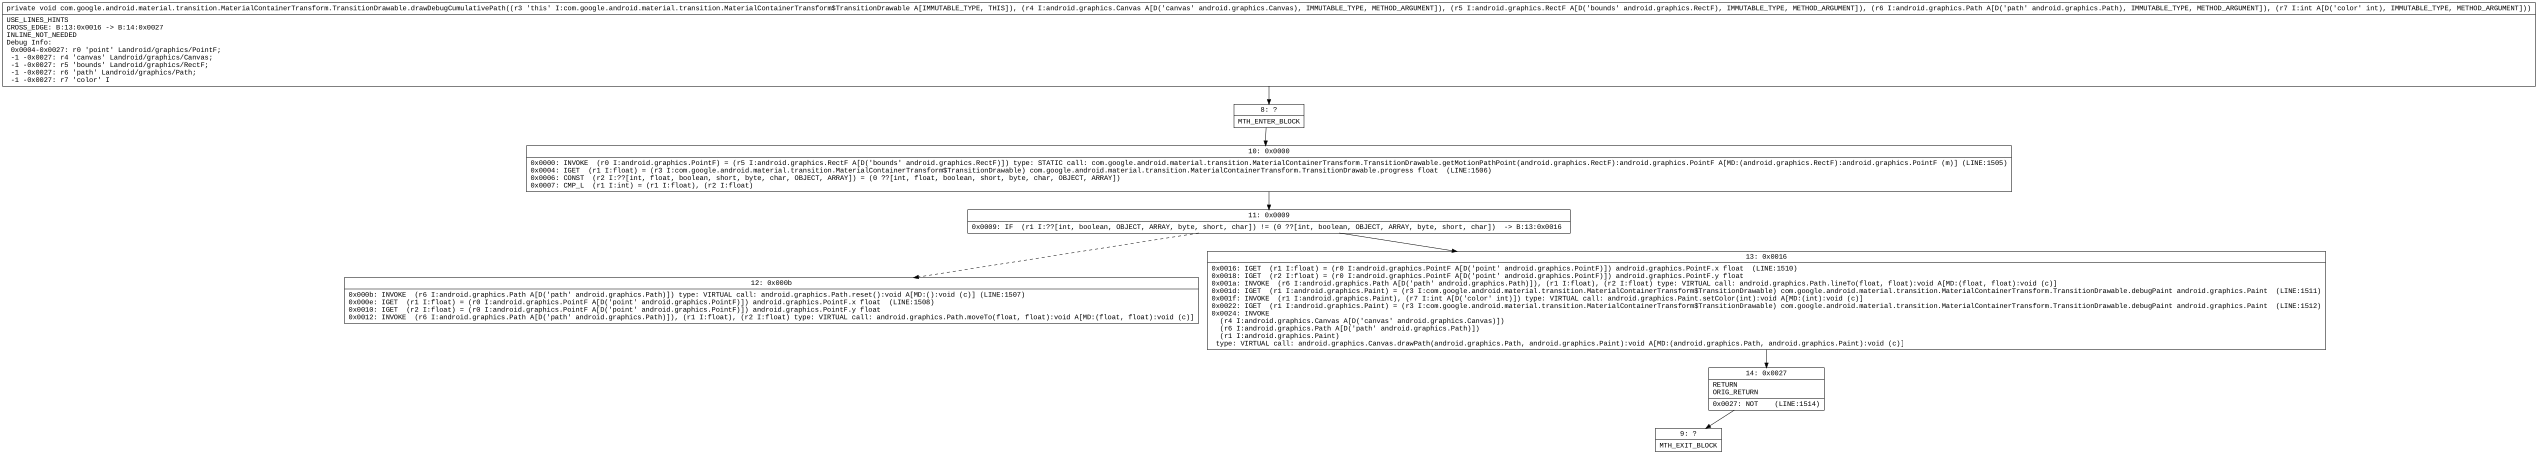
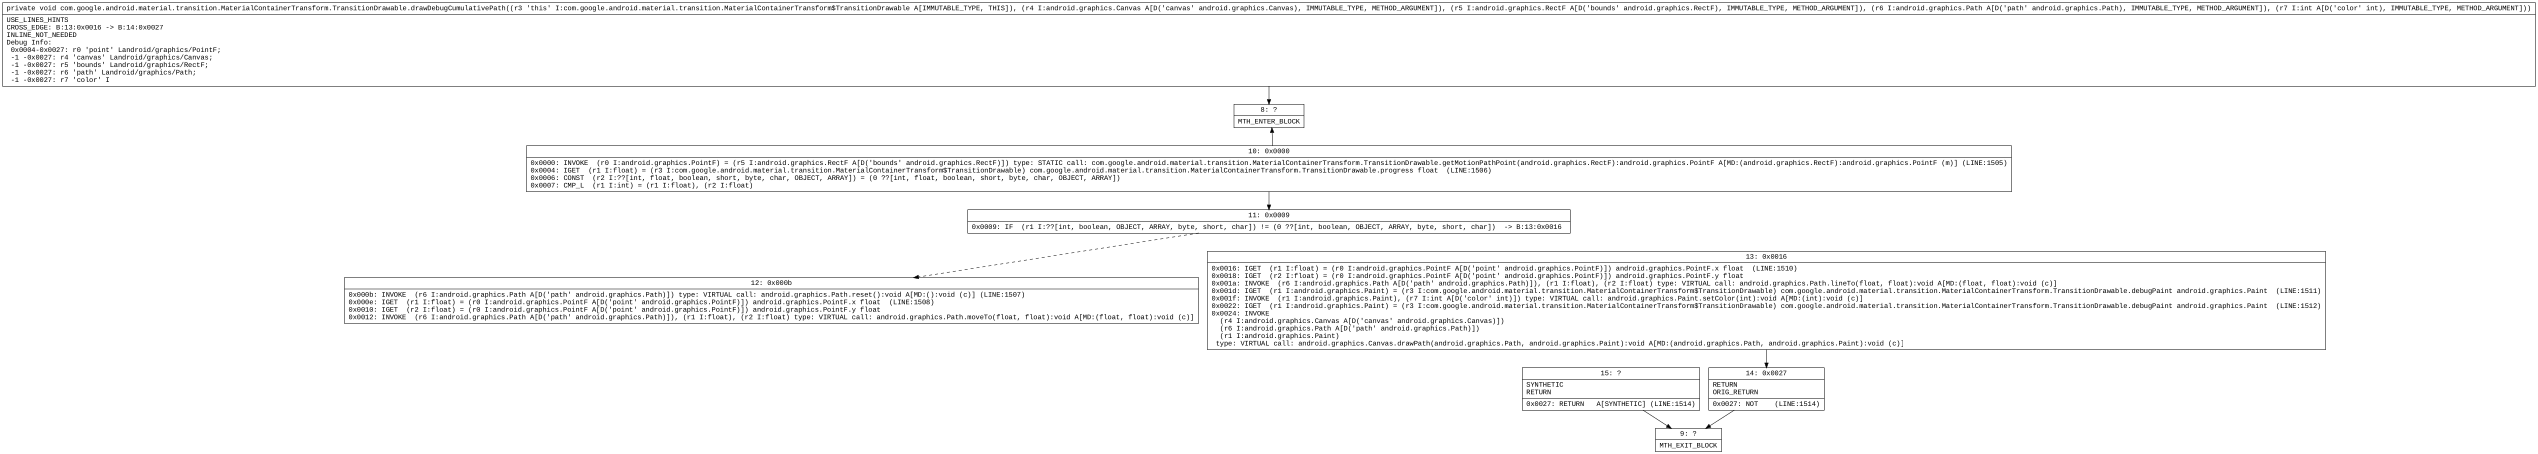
edge "8: ?" -> "10: 0x0000": reversed
edge "11: 0x0009" -> "13: 0x0016": removed
node "15: ?": added
